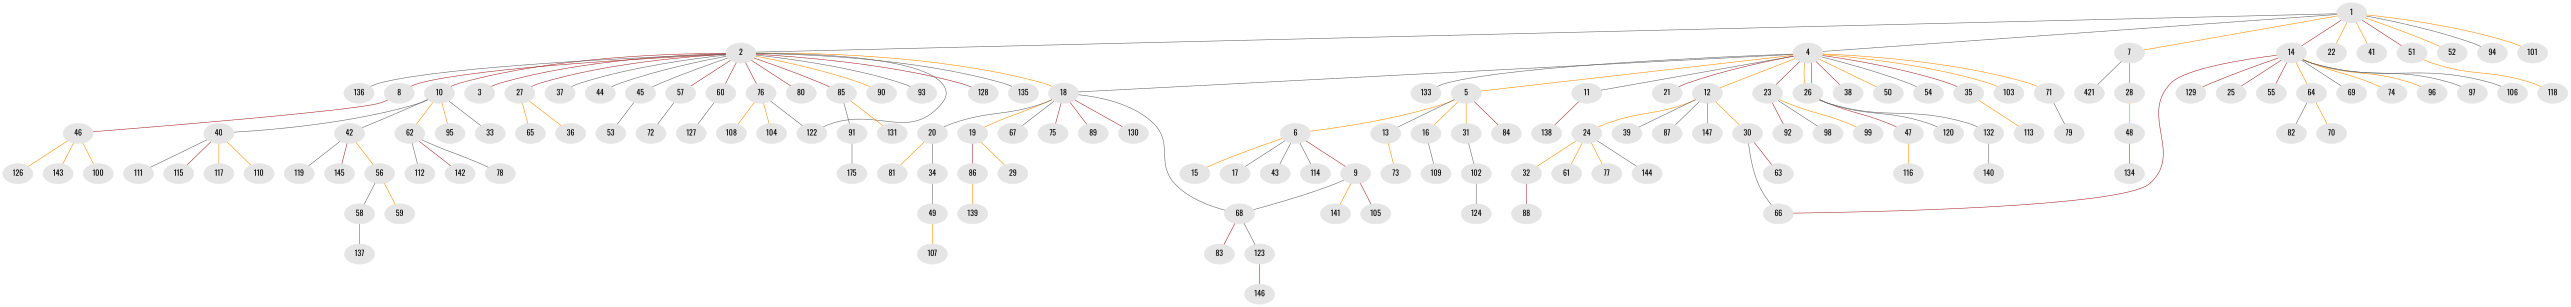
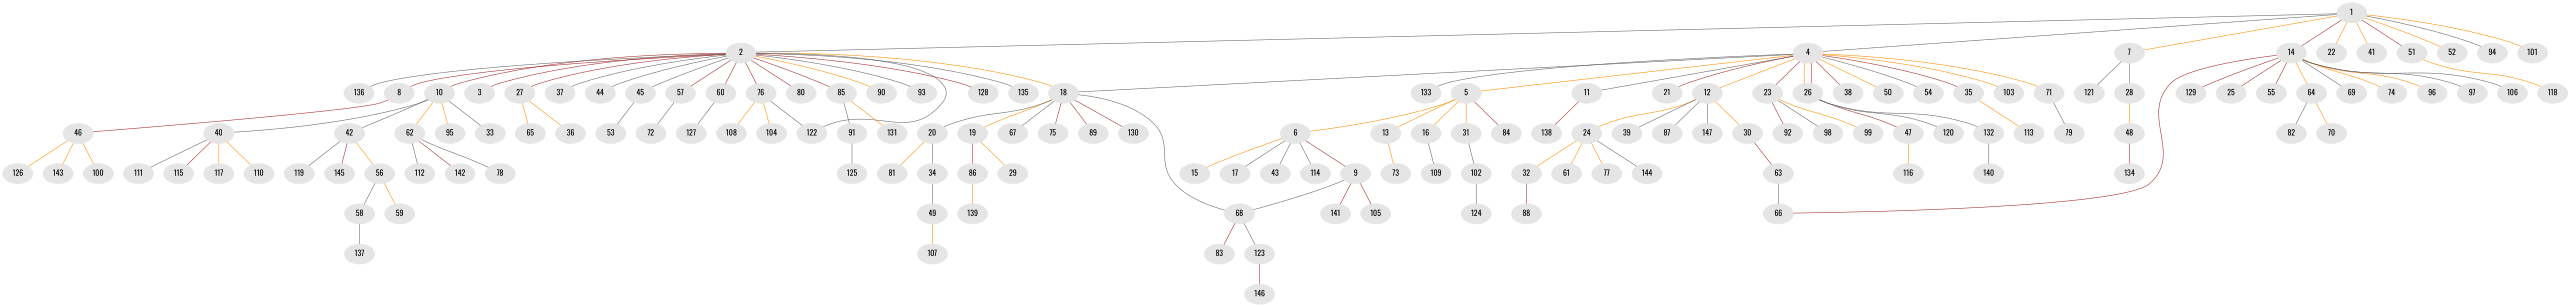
node "421": label "421" -> "121"
edge "5" -- "13": color gray40 -> darkorange
node "175": label "175" -> "125"
edge "30" -- "66": now "63" -- "66"
edge "9" -- "141": color darkorange -> brown
